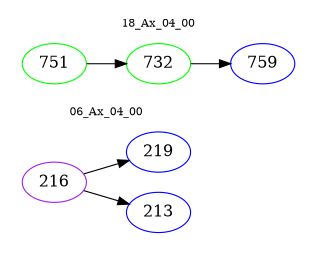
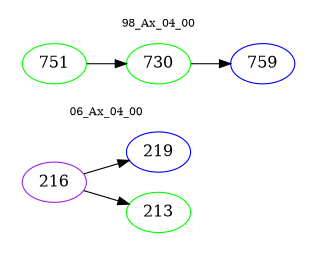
cluster "18_Ax_04_00": label "18_Ax_04_00" -> "98_Ax_04_00"
node "732": label "732" -> "730"
node "213": color blue -> green
